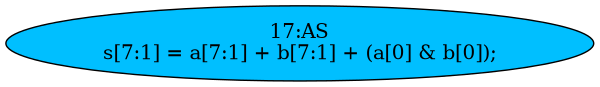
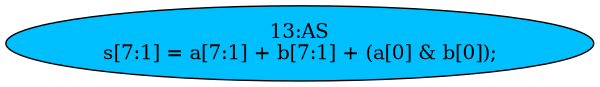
node "17:AS s[7:1] = a[7:1] + b[7:1] + (a[0] & b[0]);": label "17:AS s[7:1] = a[7:1] + b[7:1] + (a[0] & b[0]);" -> "13:AS s[7:1] = a[7:1] + b[7:1] + (a[0] & b[0]);"
